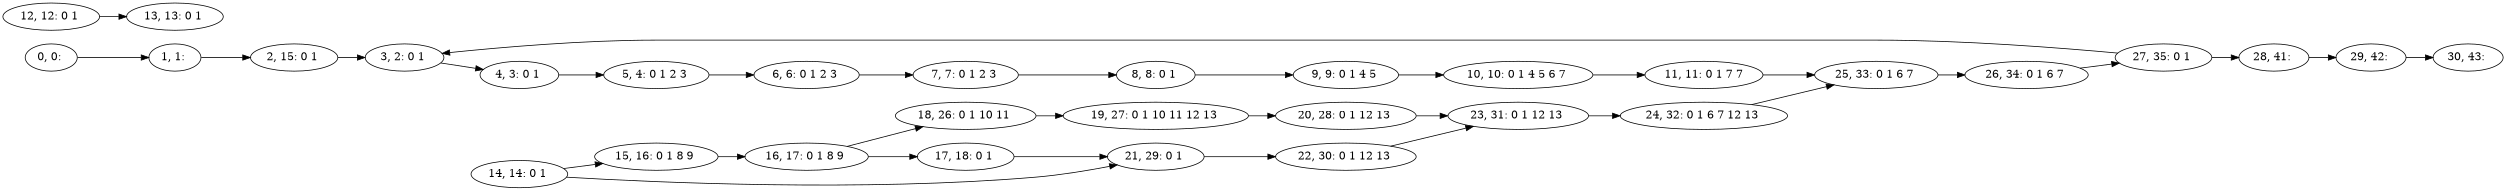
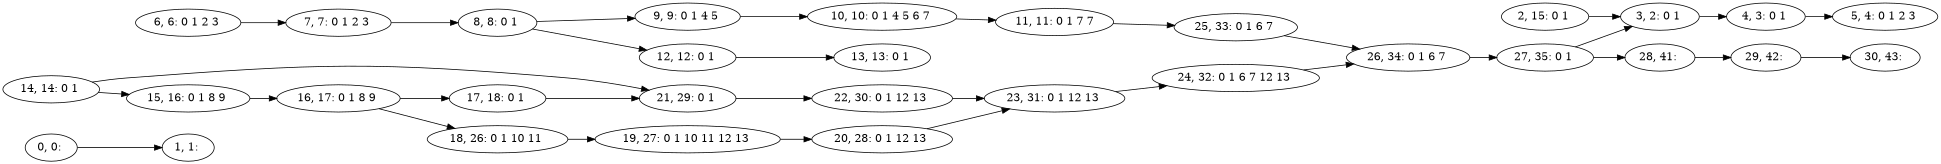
edge "8, 8: 0 1" -> "12, 12: 0 1": added
edge "1, 1:" -> "2, 15: 0 1": removed
edge "5, 4: 0 1 2 3" -> "6, 6: 0 1 2 3": removed
edge "24, 32: 0 1 6 7 12 13" -> "25, 33: 0 1 6 7": now "24, 32: 0 1 6 7 12 13" -> "26, 34: 0 1 6 7"
